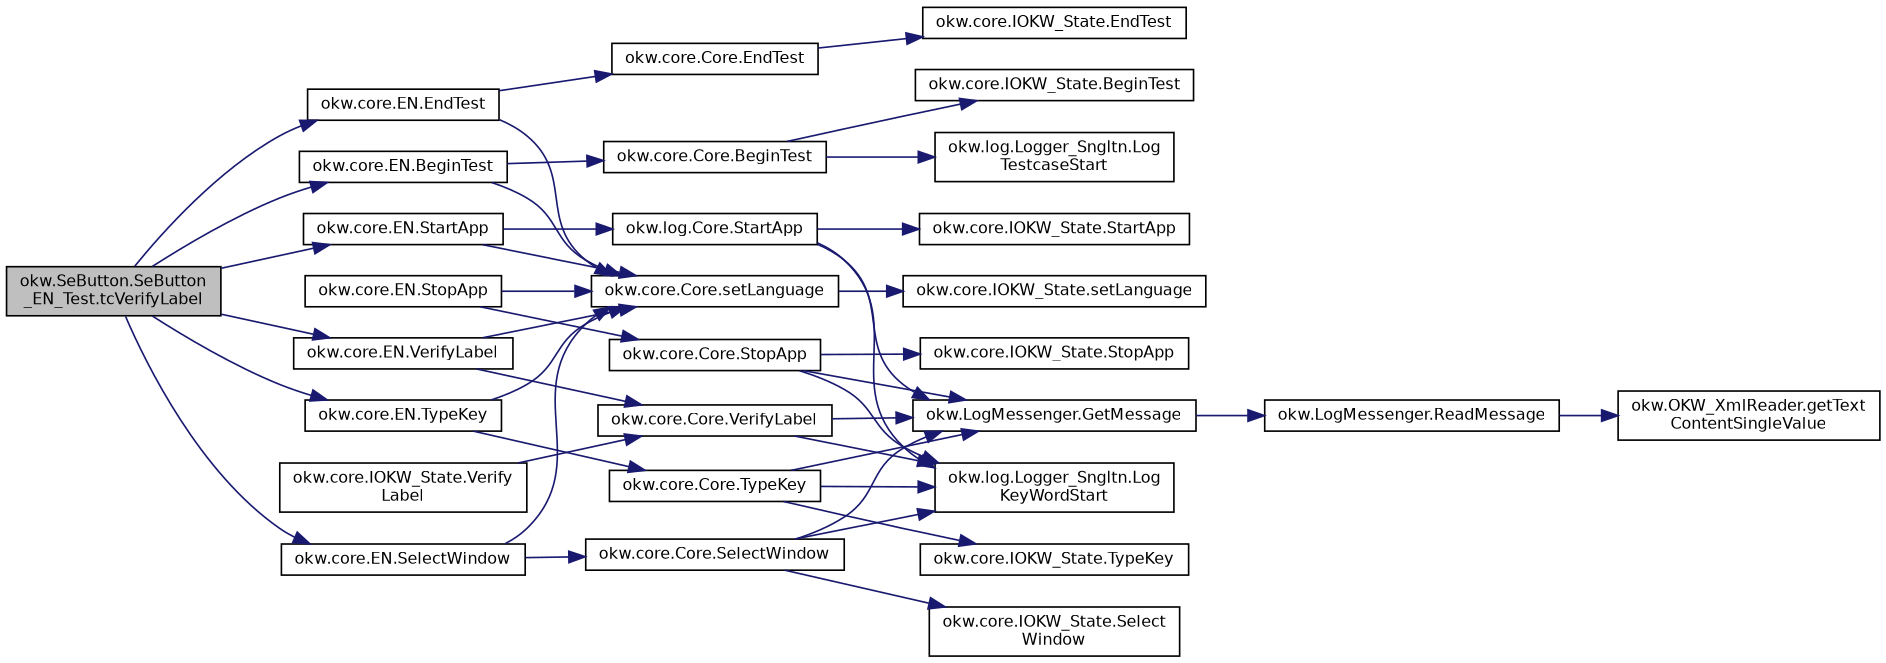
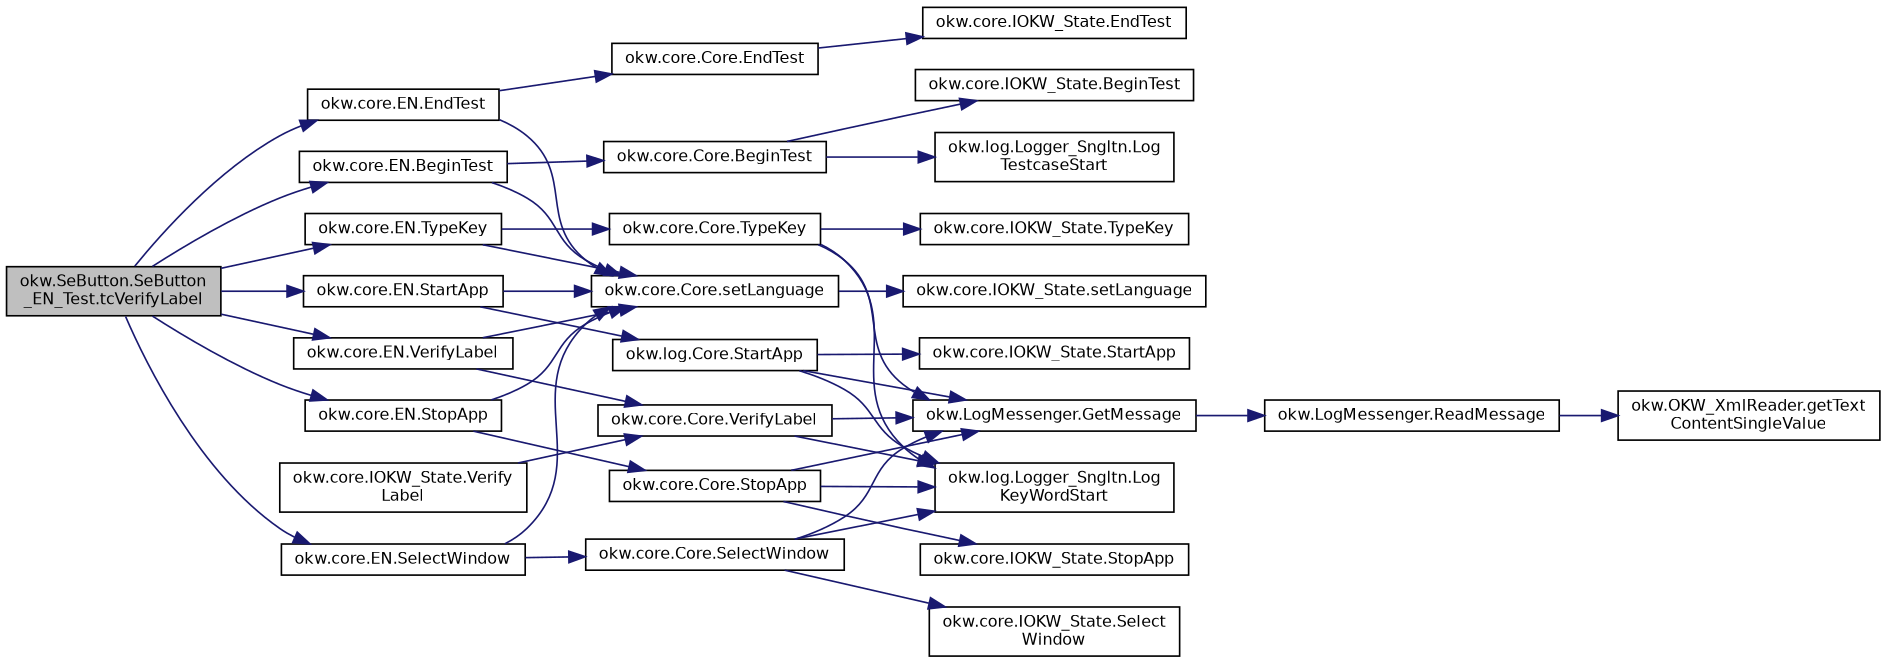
edge "okw.SeButton.SeButton _EN_Test.tcVerifyLabel" -> "okw.core.EN.StopApp": added
